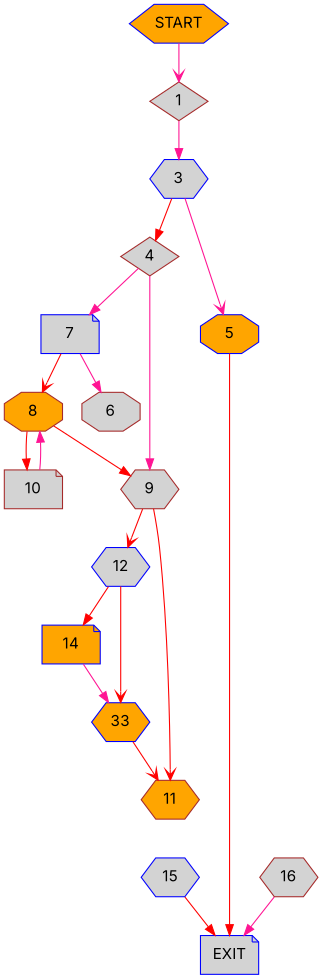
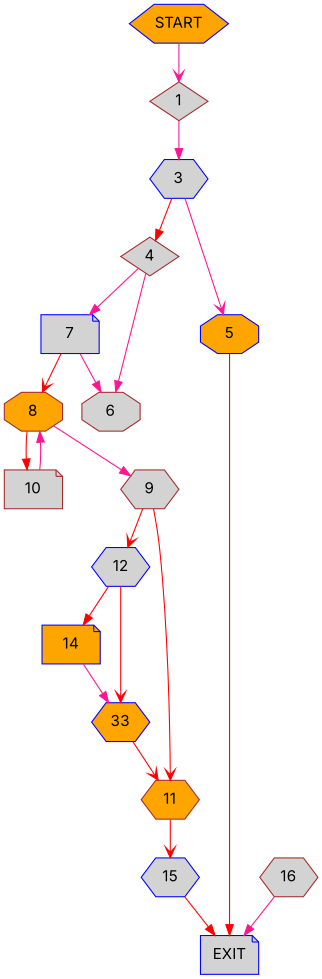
edge "4" -> "9": now "4" -> "6"
edge "8" -> "9": color red -> deeppink
edge "11" -> "15": added
